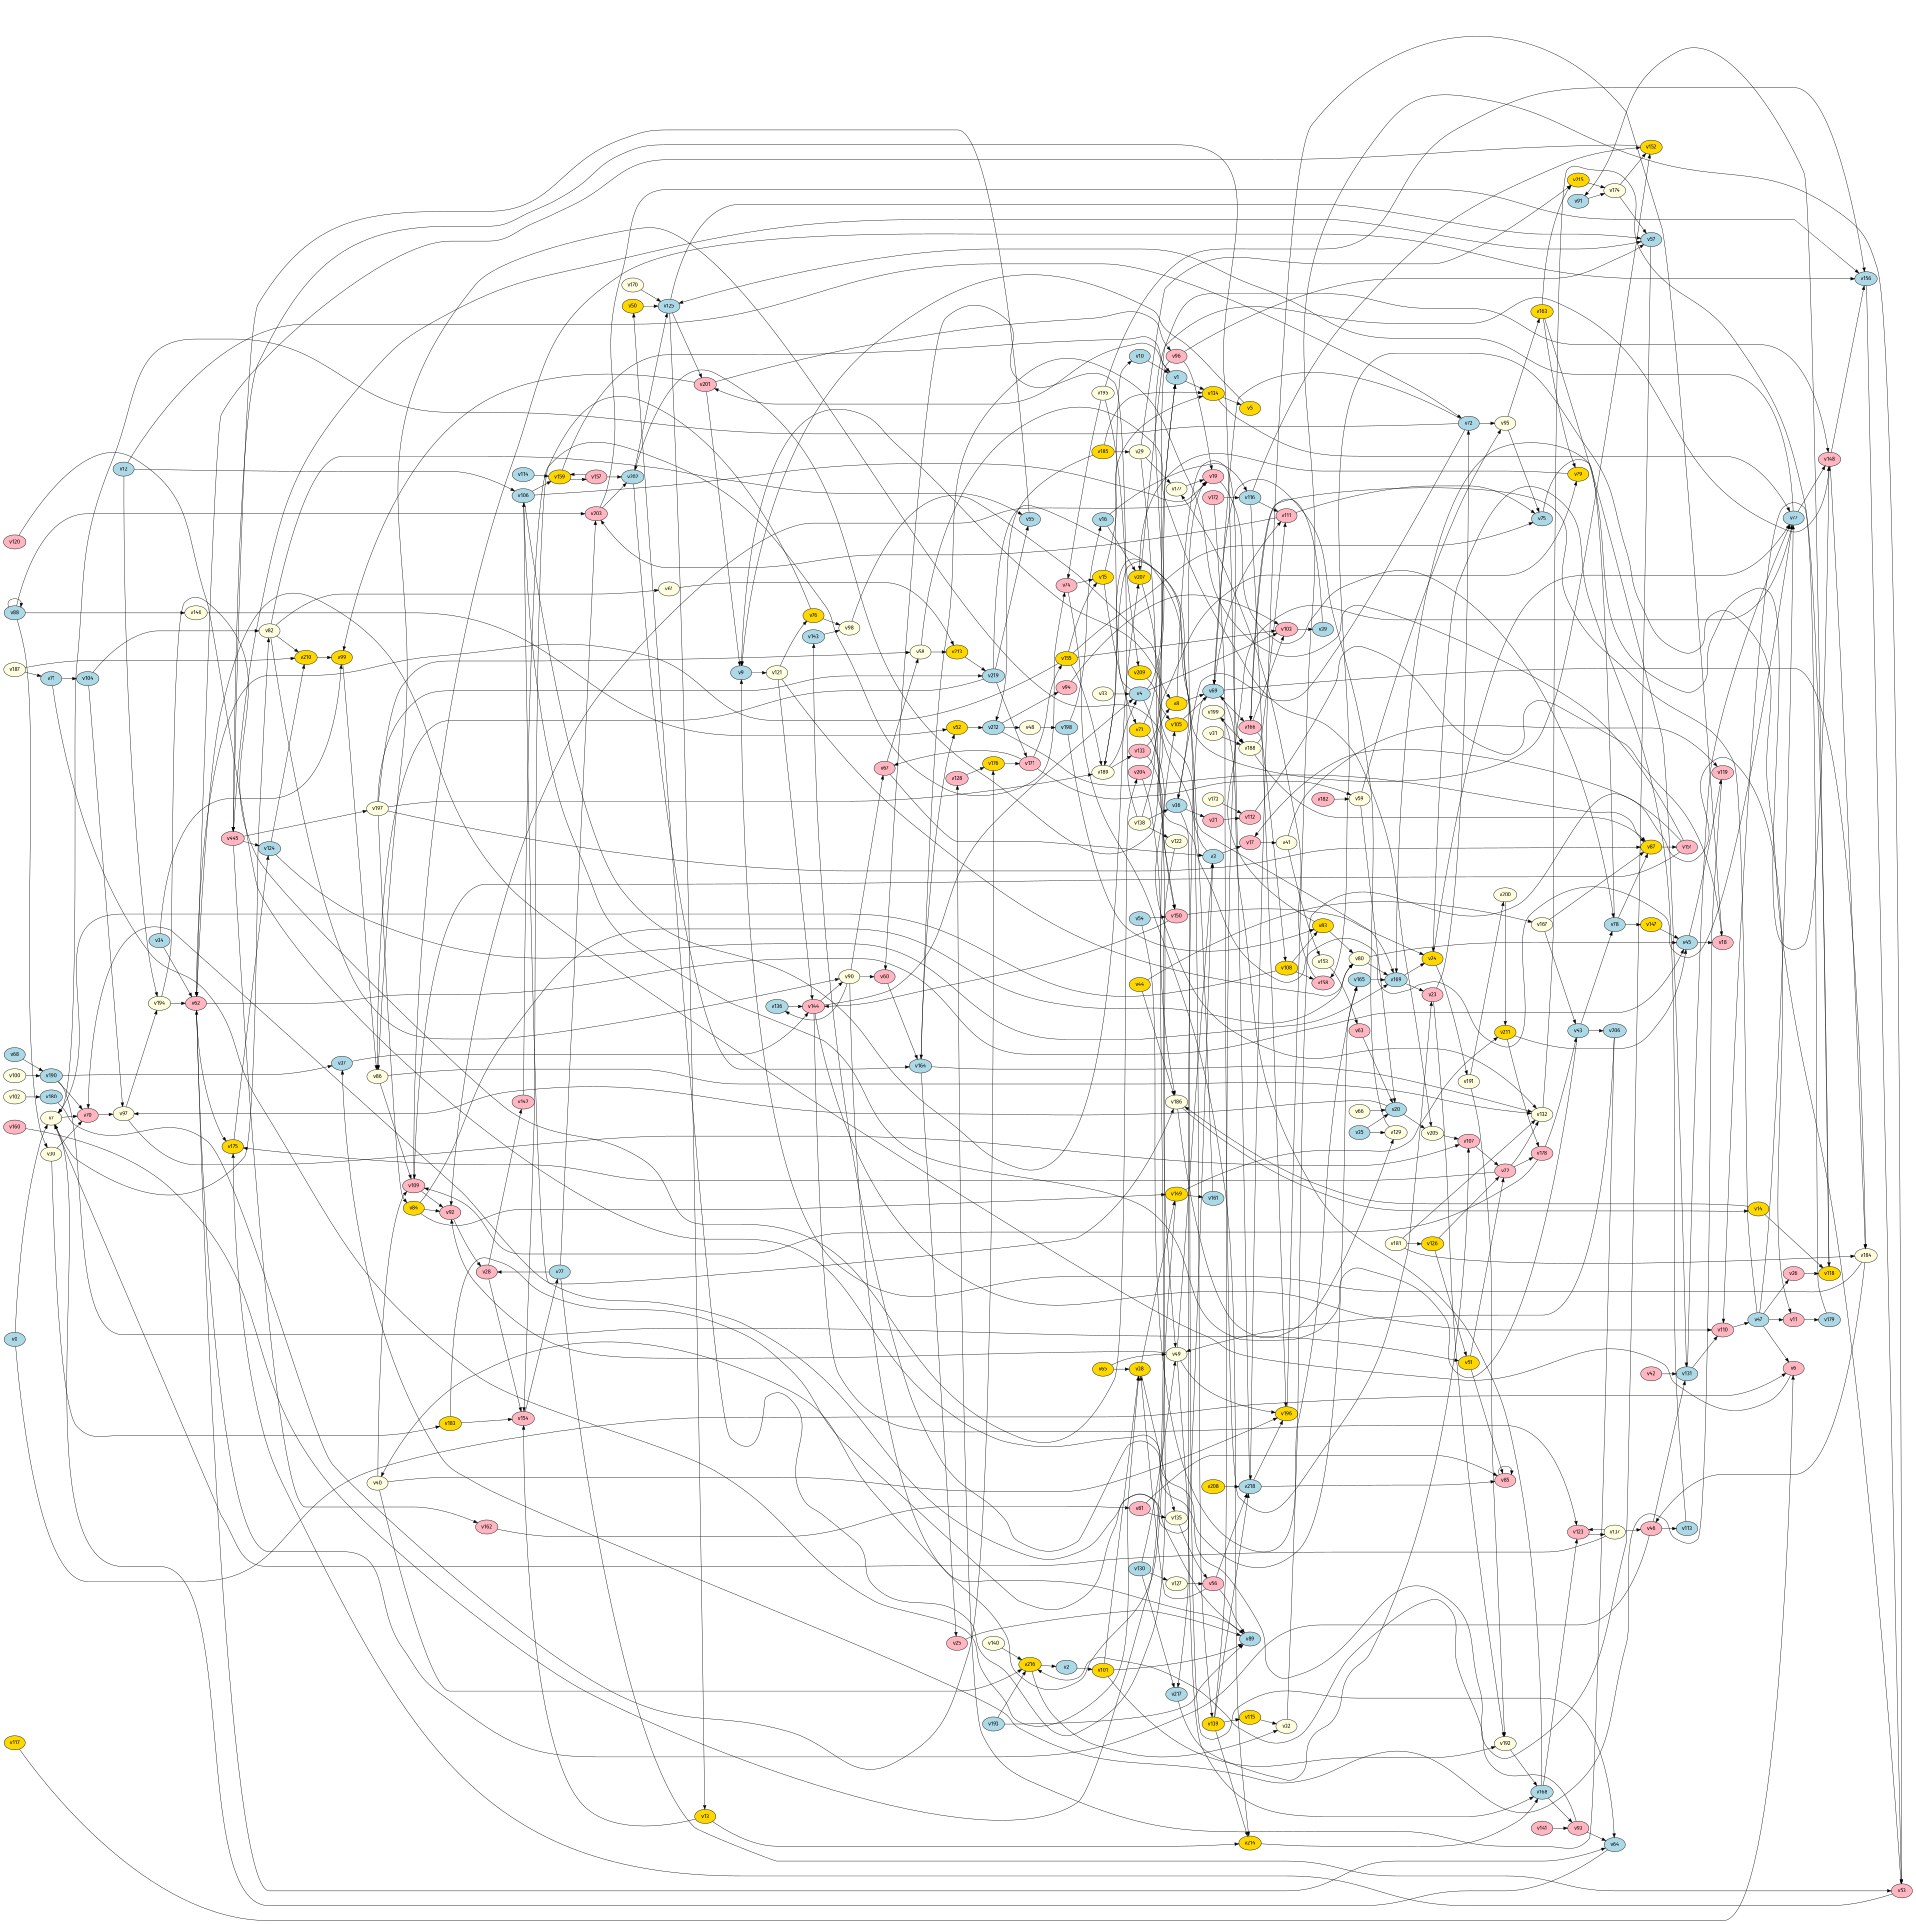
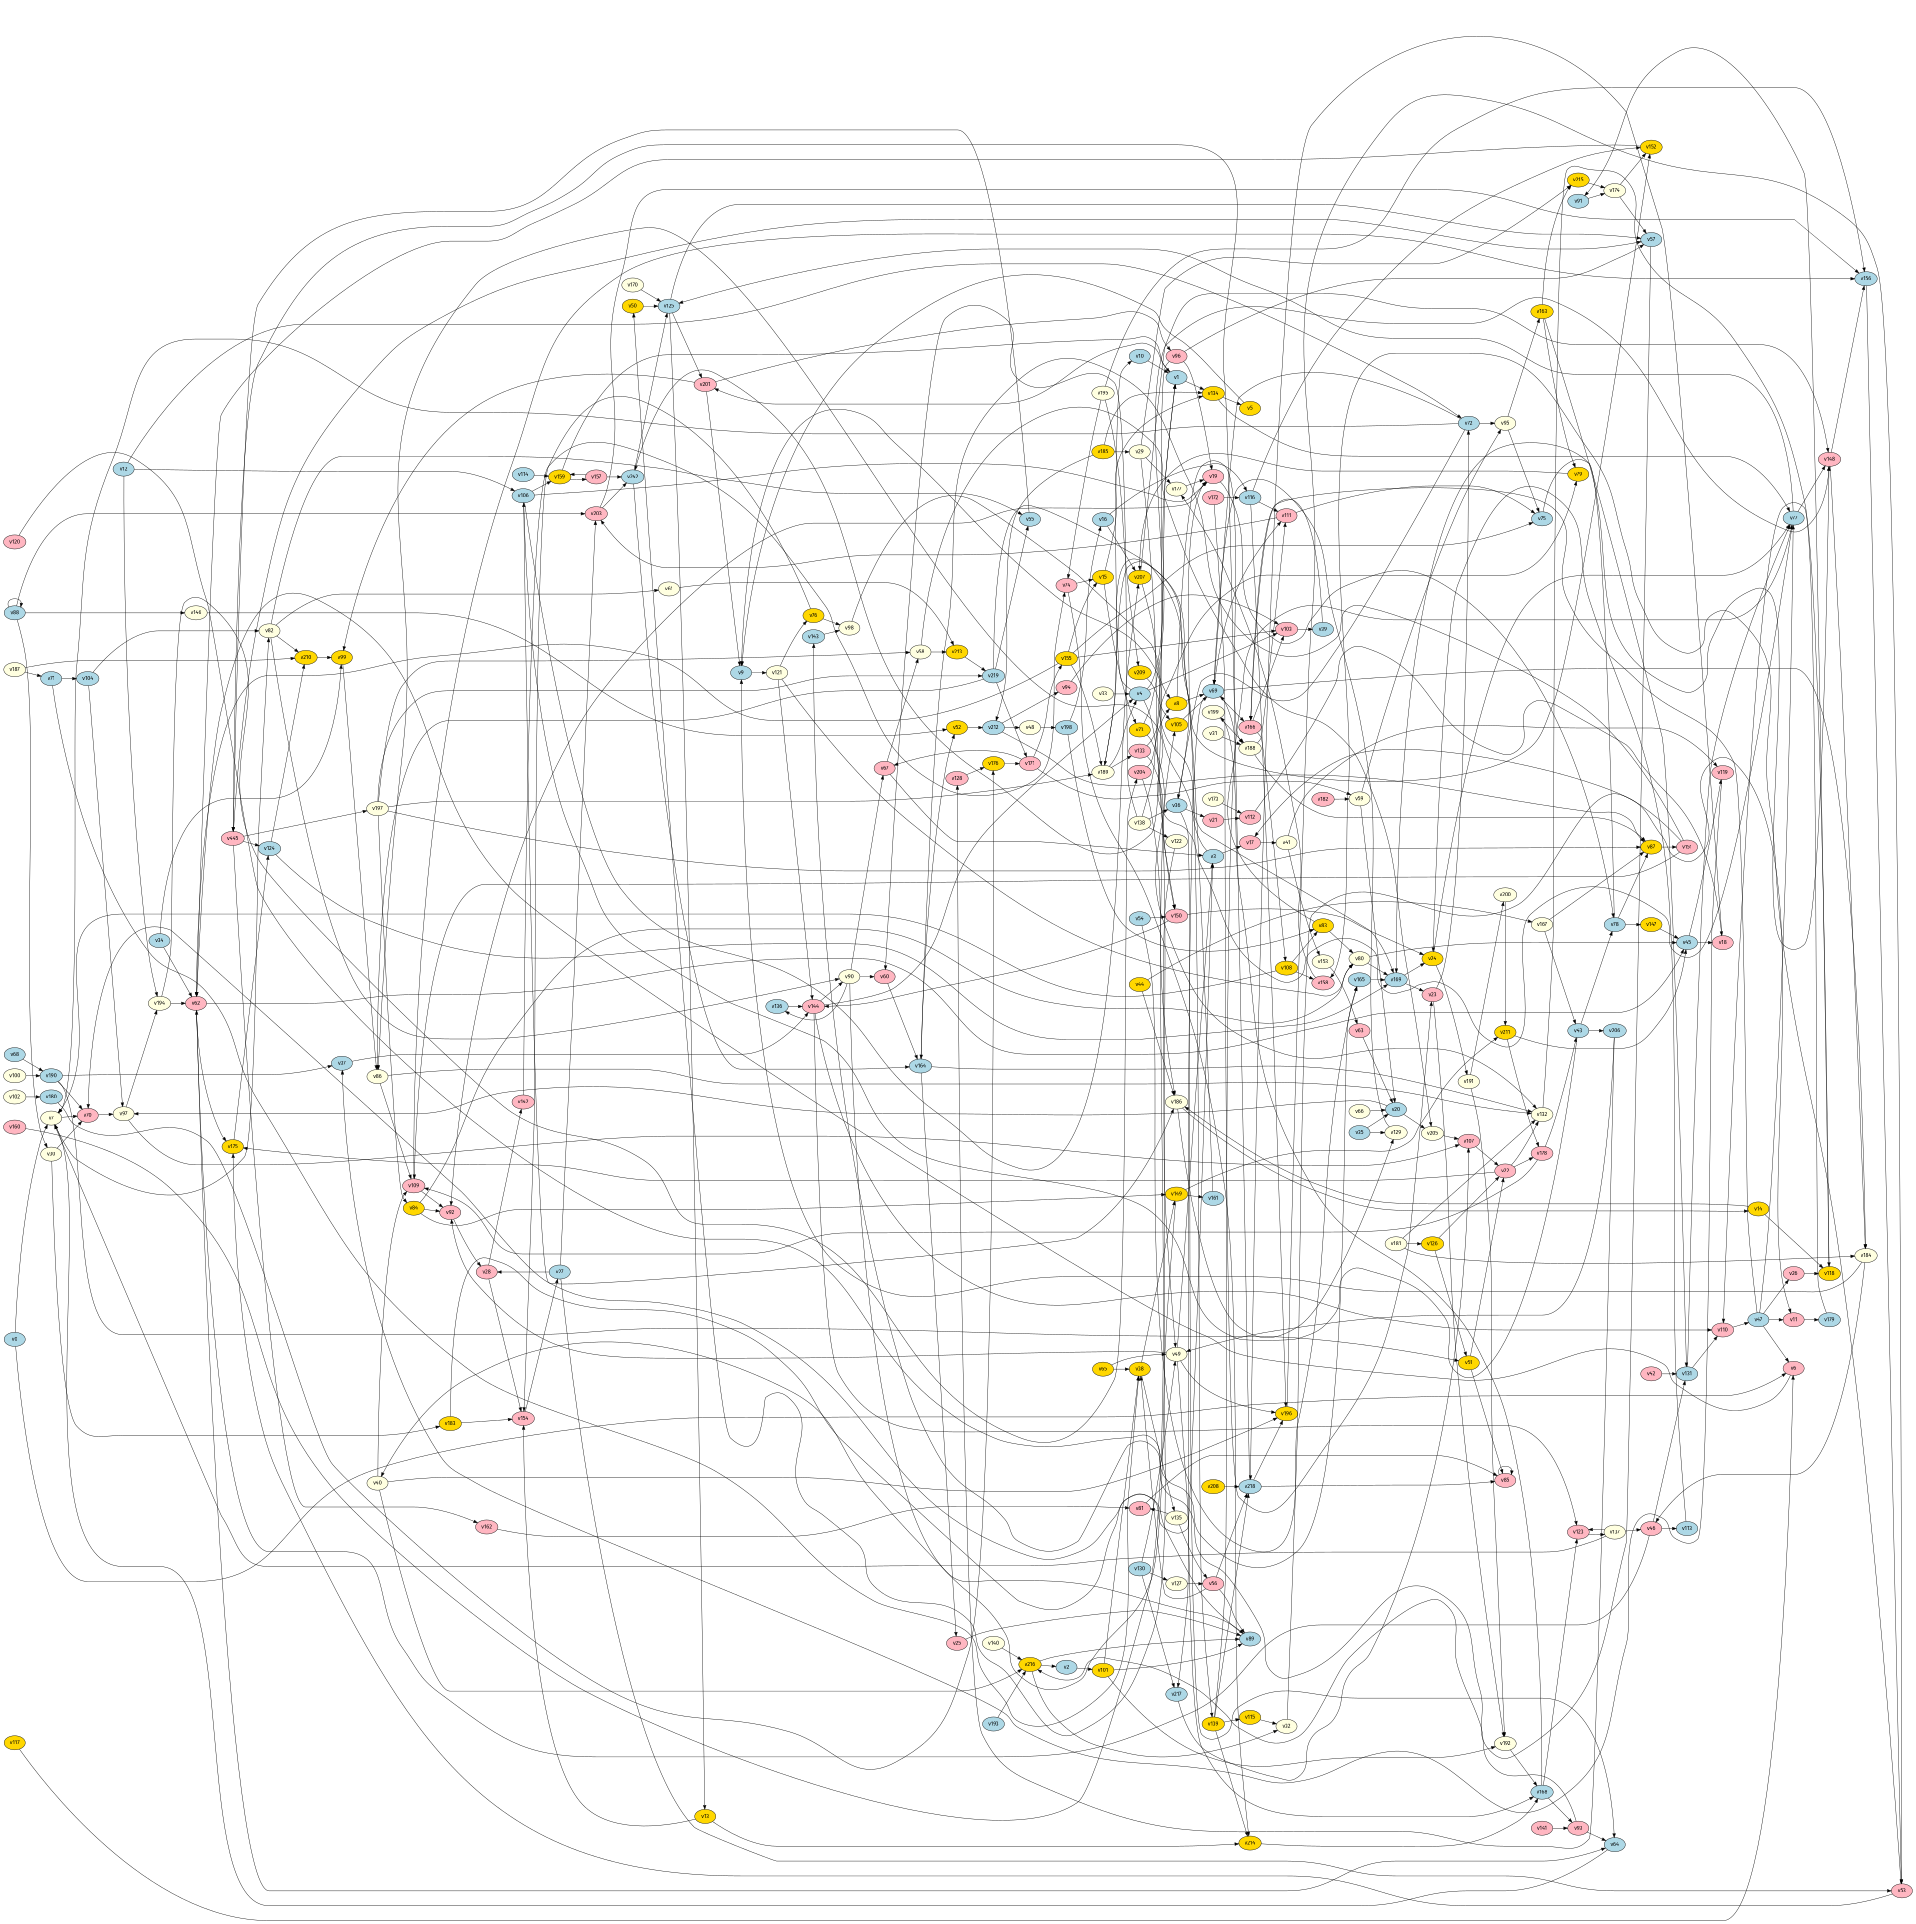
node "v202": label "v202" -> "v242"
edge "v81" -> "v135": reversed
edge "v193" -> "v89": now "v216" -> "v89"
